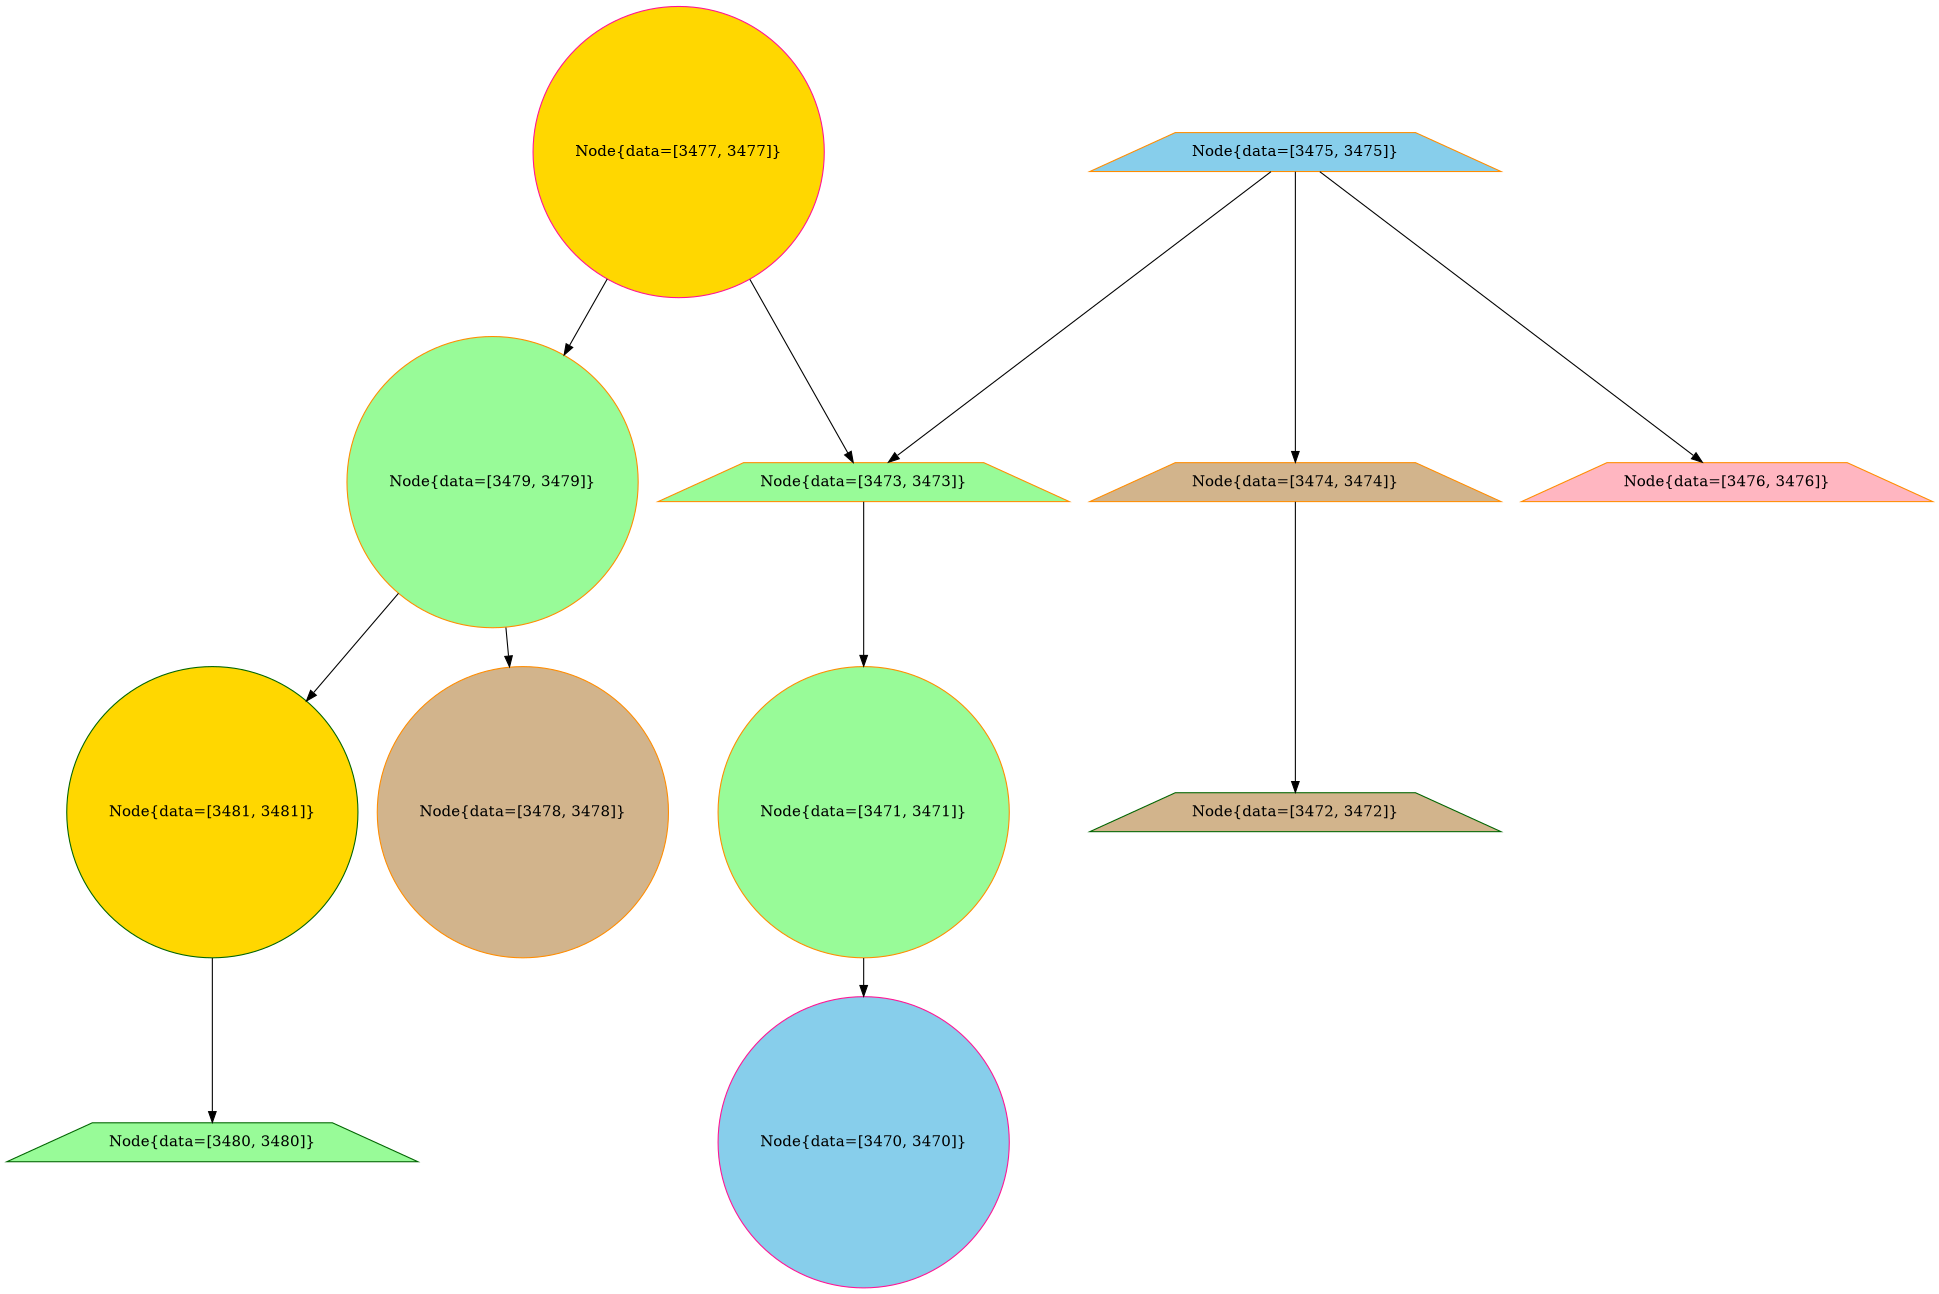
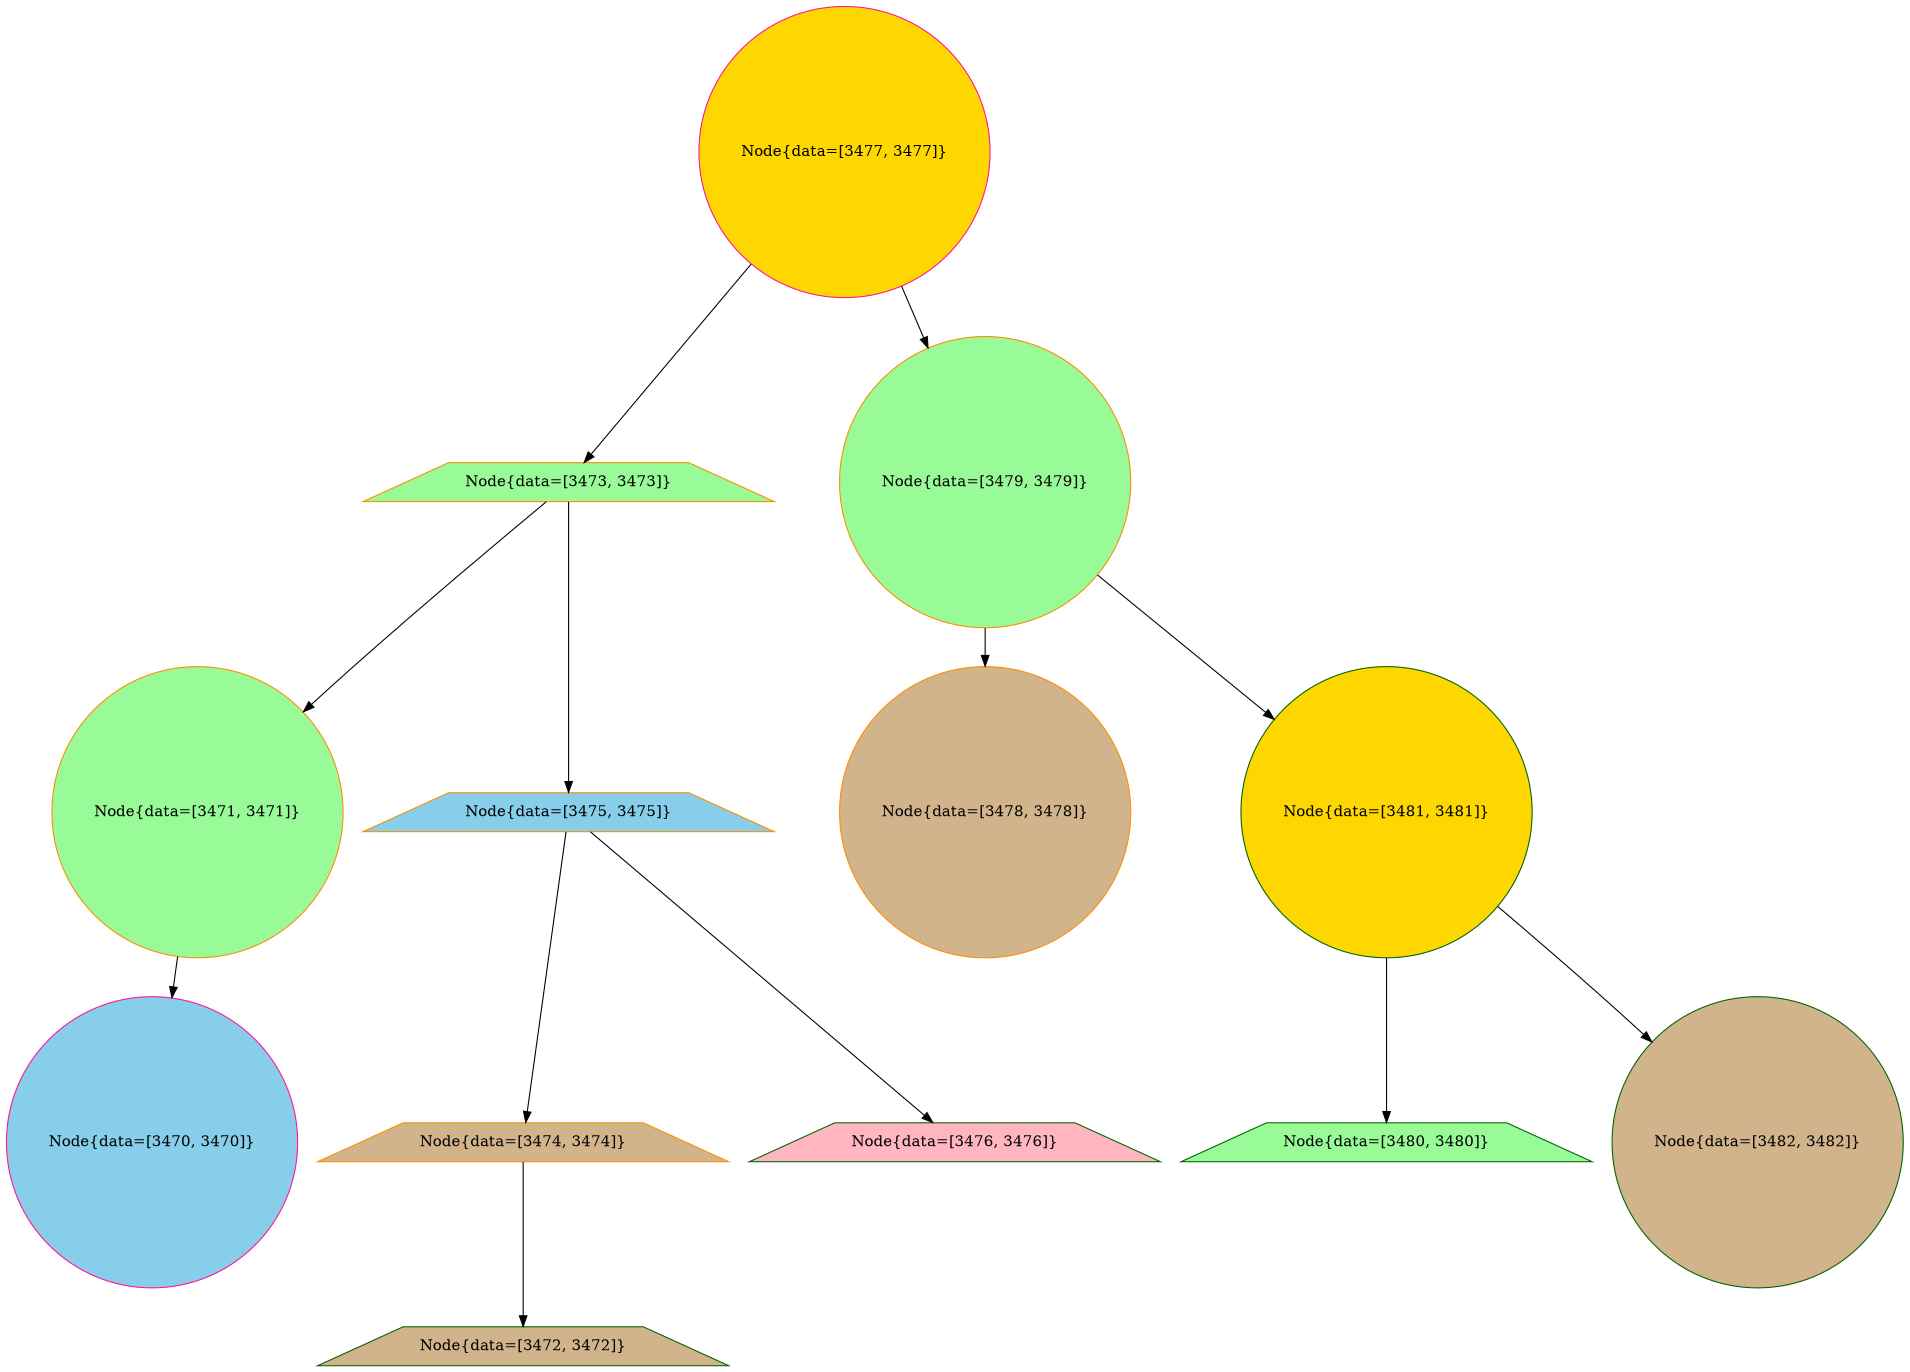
edge "Node{data=[3475, 3475]}" -> "Node{data=[3473, 3473]}": reversed
node "Node{data=[3476, 3476]}": color darkorange -> darkgreen
node "Node{data=[3482, 3482]}": added
